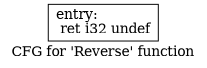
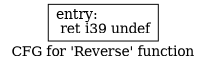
node "entry:": text "ret i32 undef" -> "ret i39 undef"
